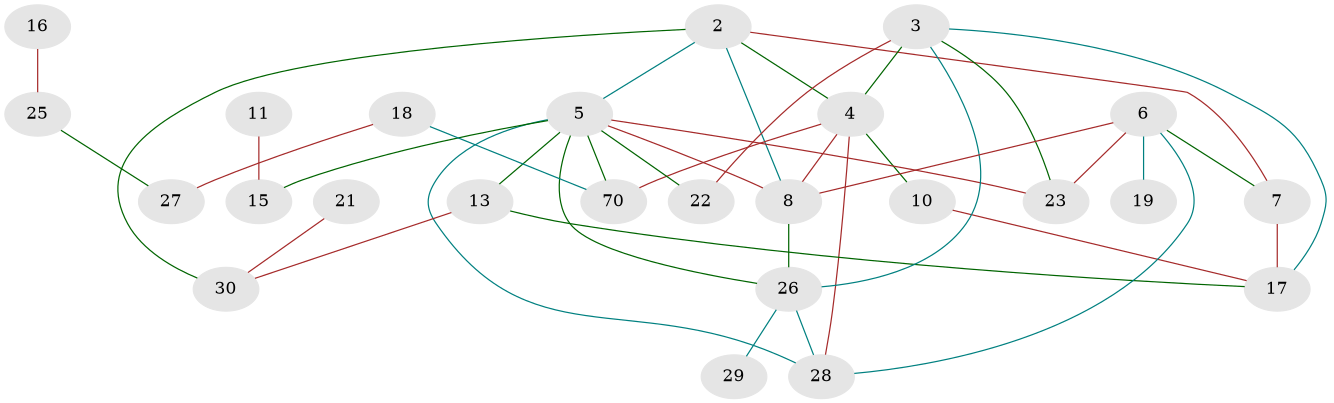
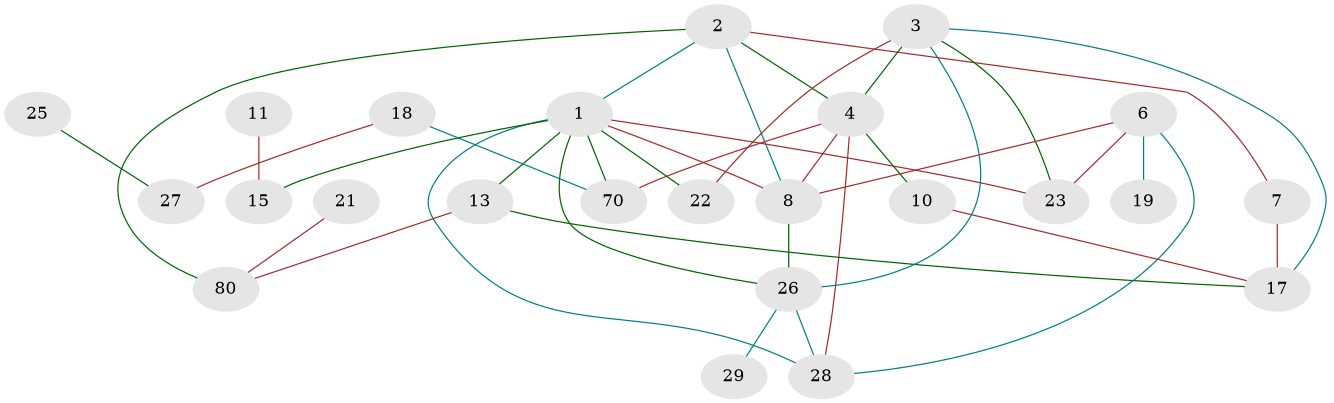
node "16": removed
node "5": label "5" -> "1"
edge "6" -- "7": removed
node "30": label "30" -> "80"
